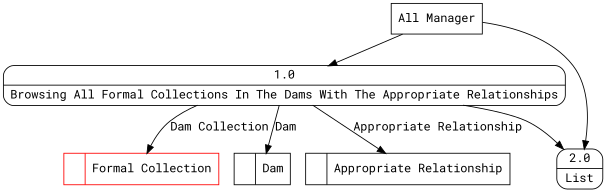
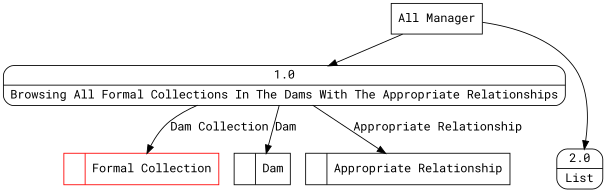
edge "1.0" -> "2.0": removed
